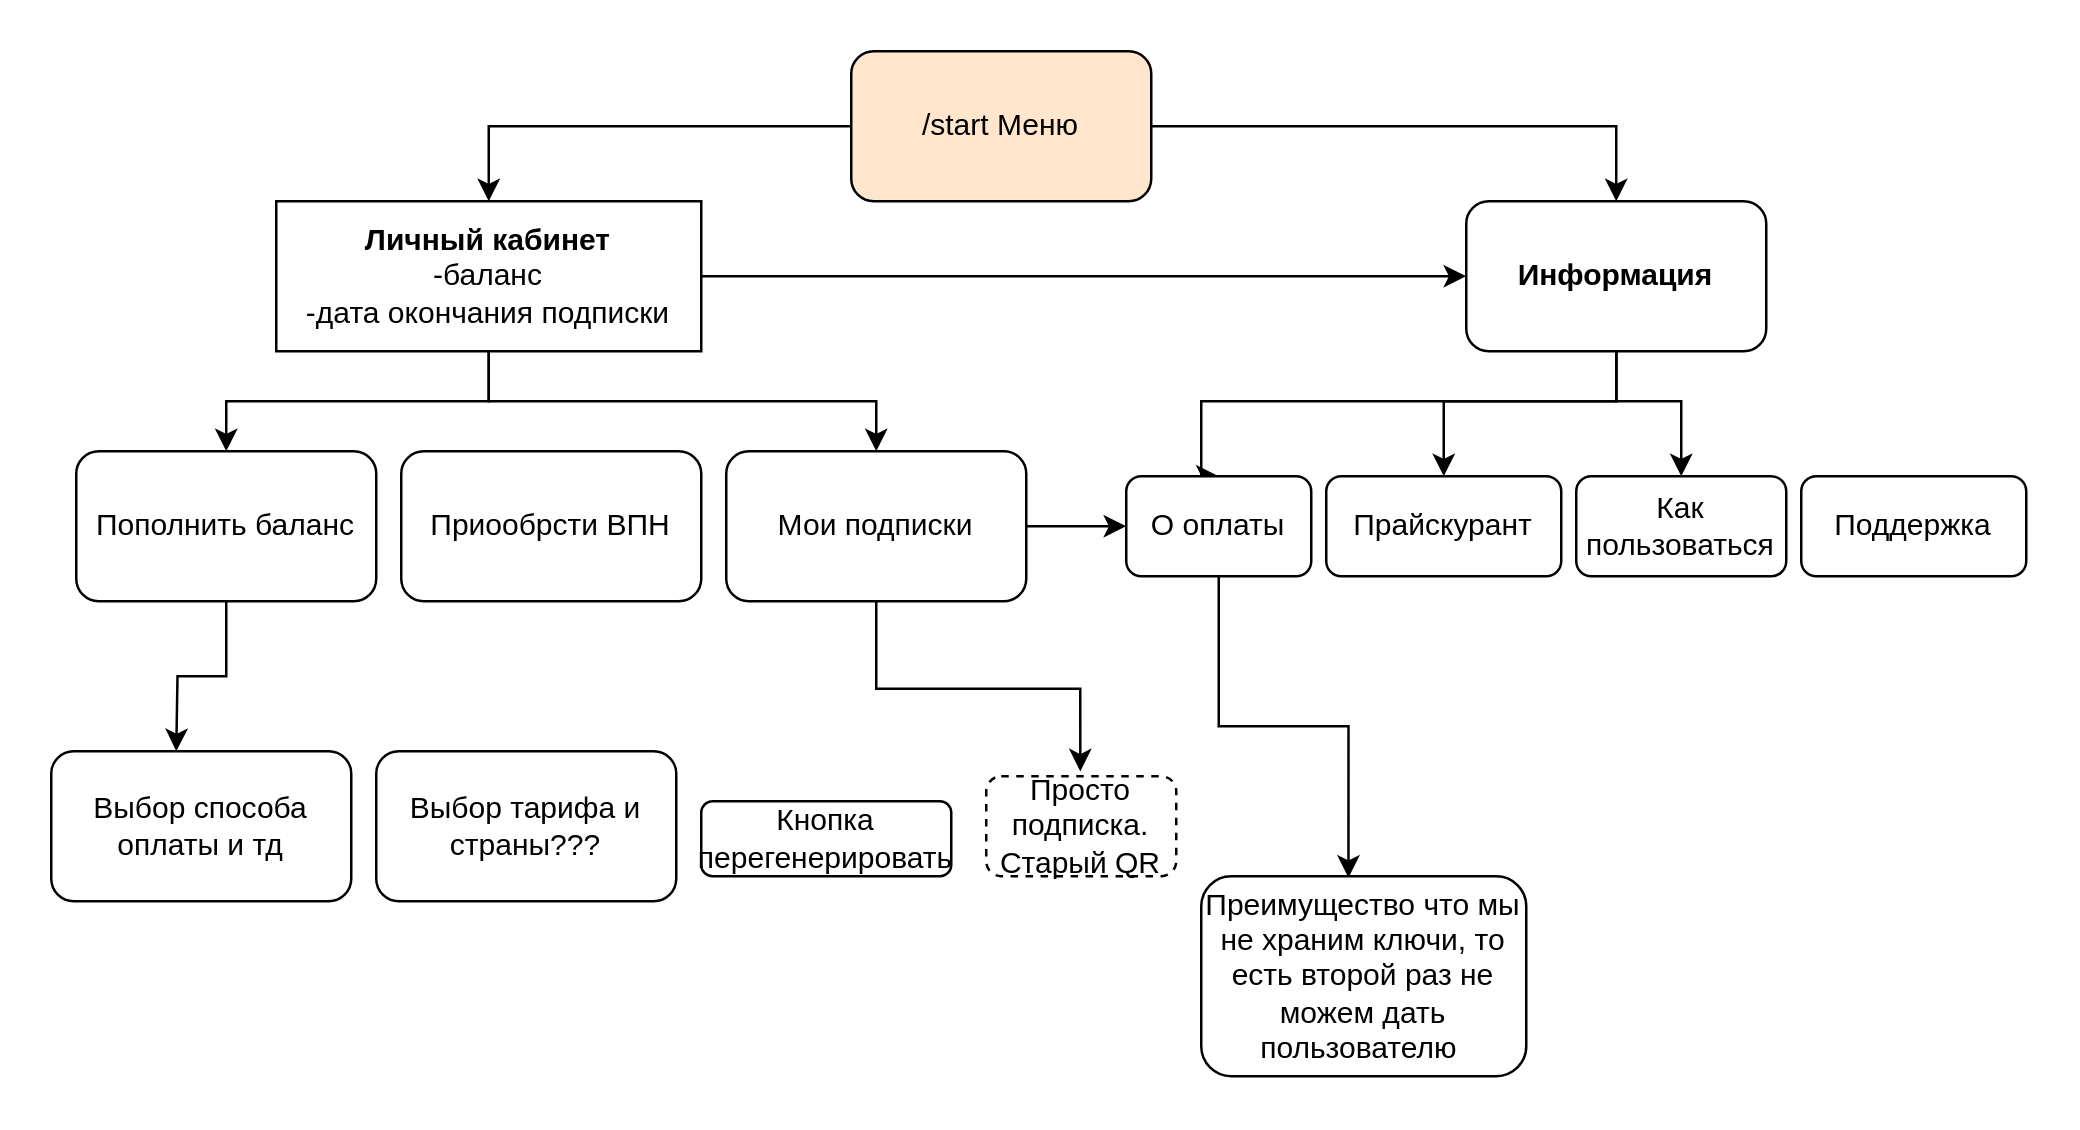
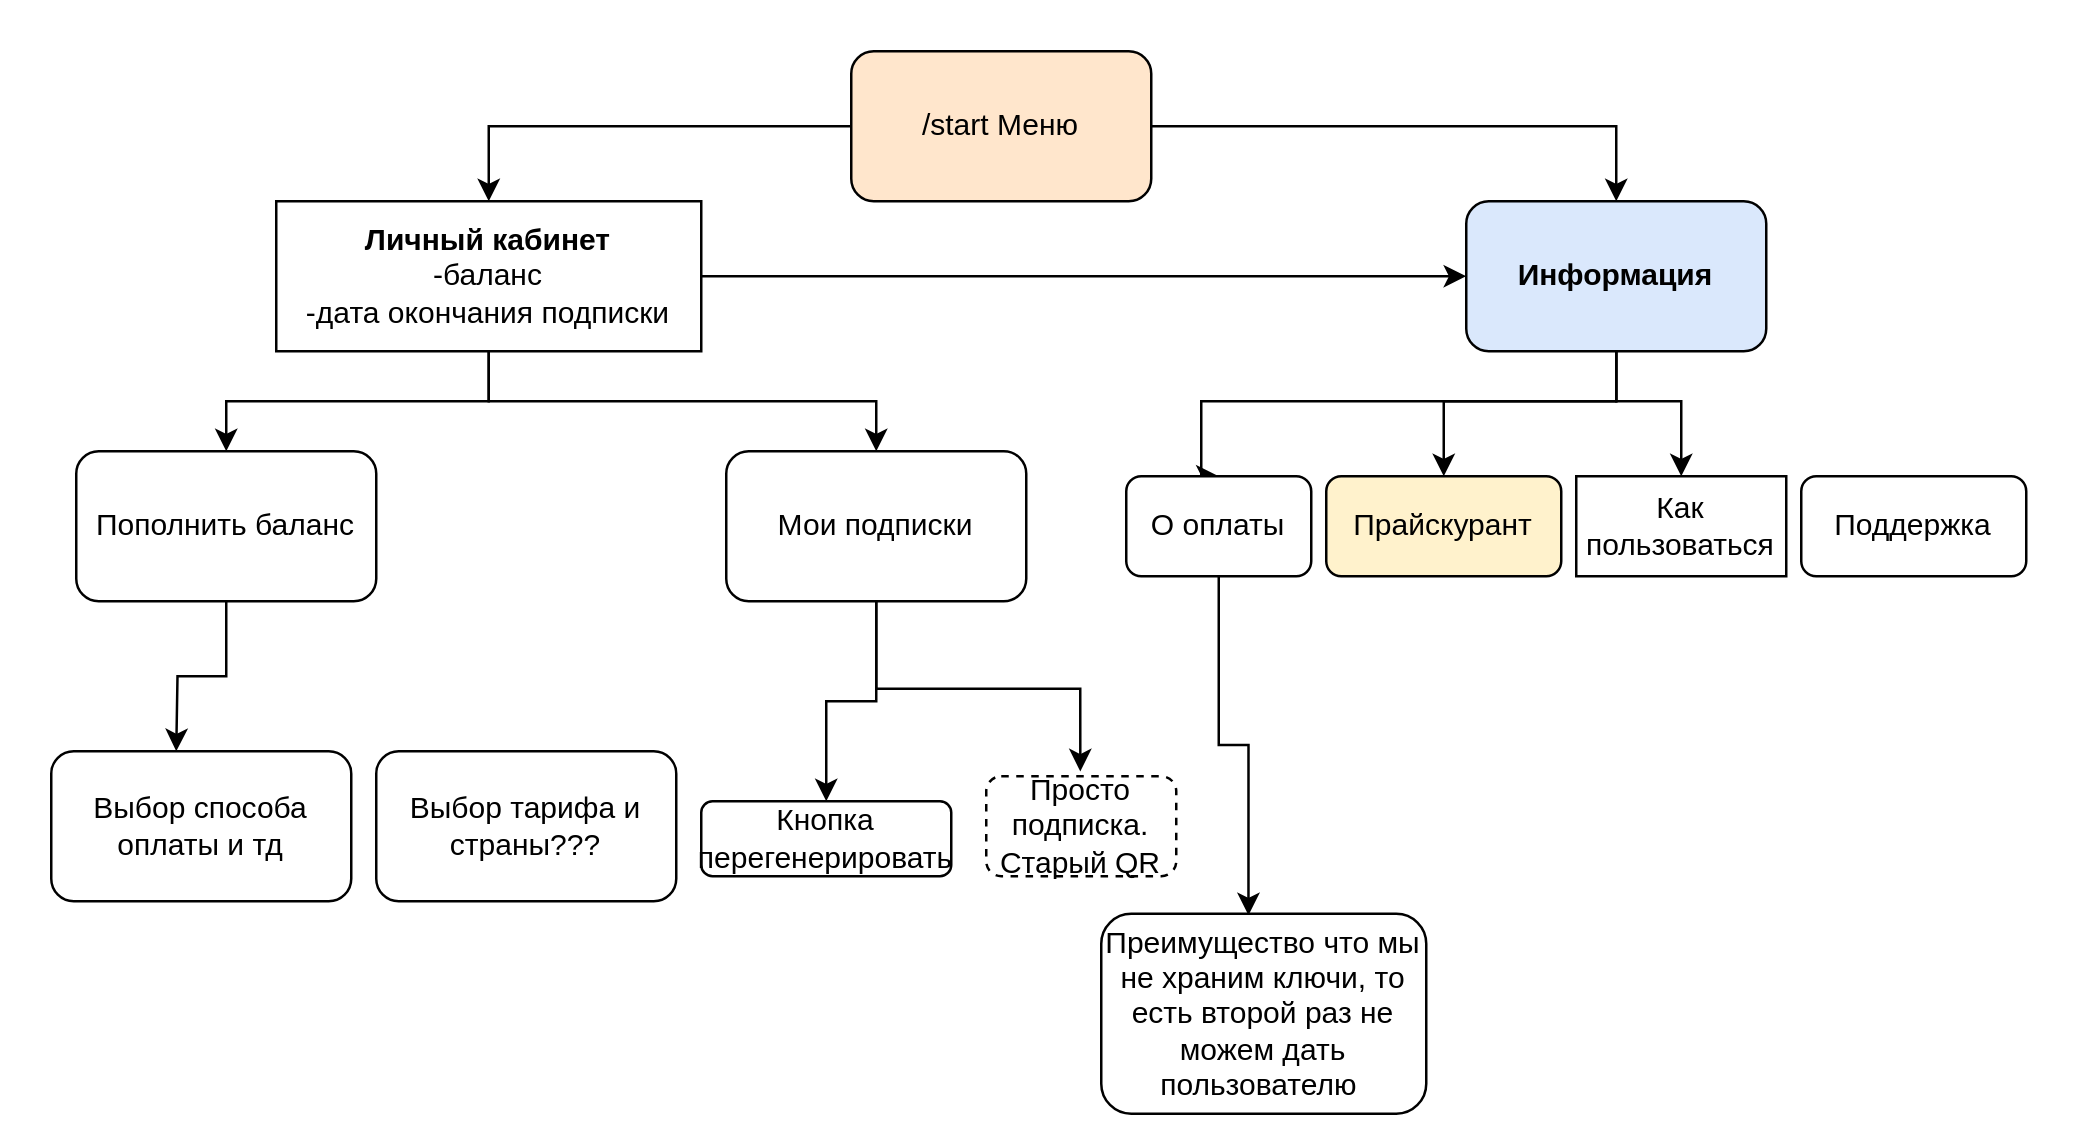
node "Информация": fillcolor #ffffff -> #dae8fc
node "Приообрсти ВПН": removed
edge "Мои подписки" -> "О оплаты": now "Мои подписки" -> "Кнопка перегенерировать"
node "Прайскурант": fillcolor #ffffff -> #fff2cc
node "Как пользоваться": shape rounded rectangle -> rectangle
node "Преимущество что мы не храним ключи, то есть второй раз не можем дать пользователю": moved (1364, 976) -> (1264, 1014)
